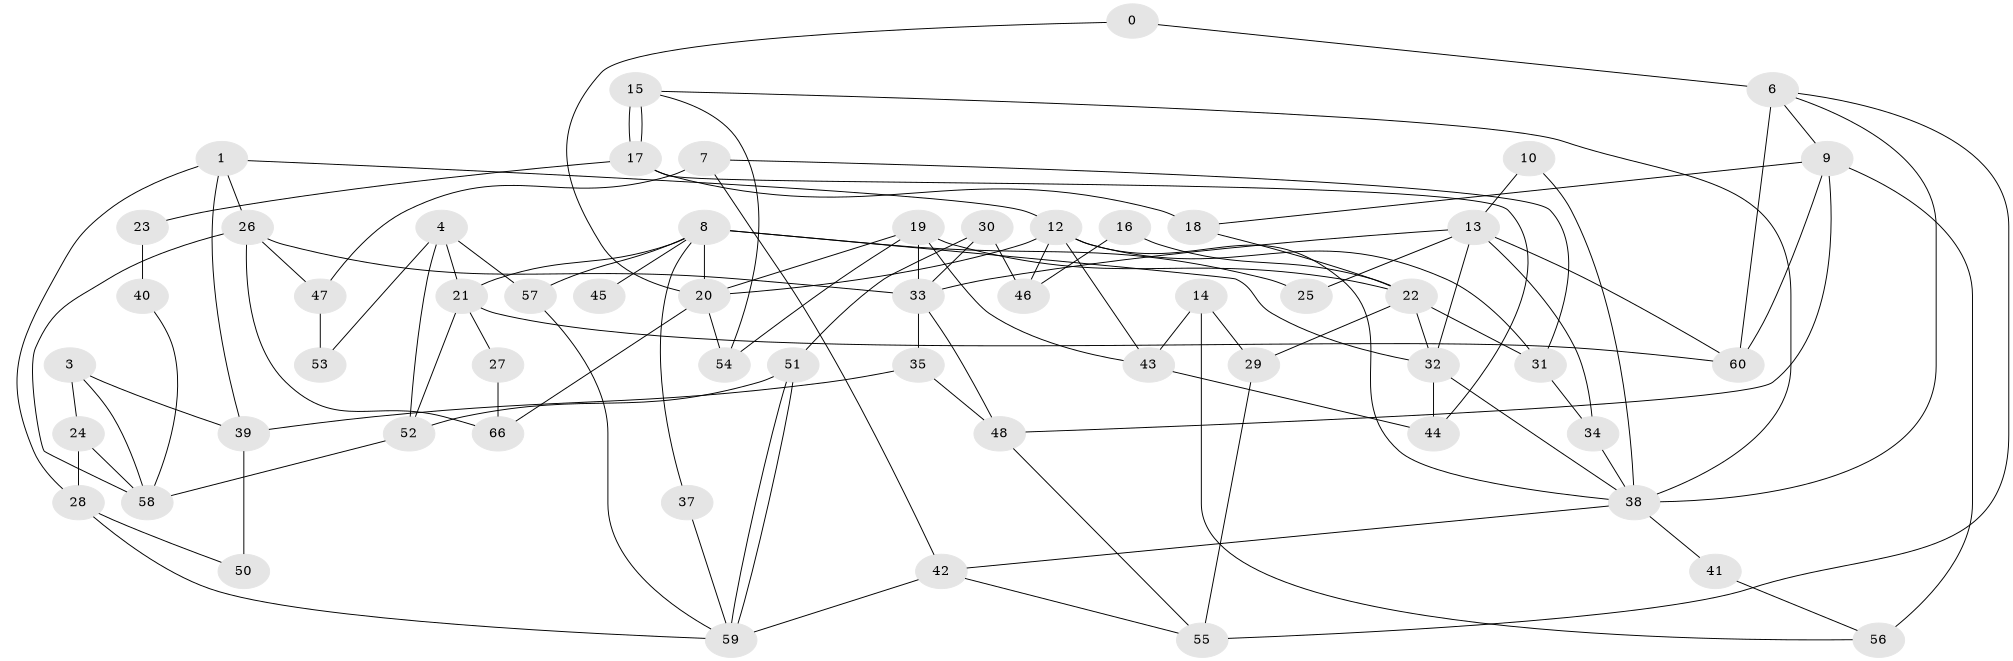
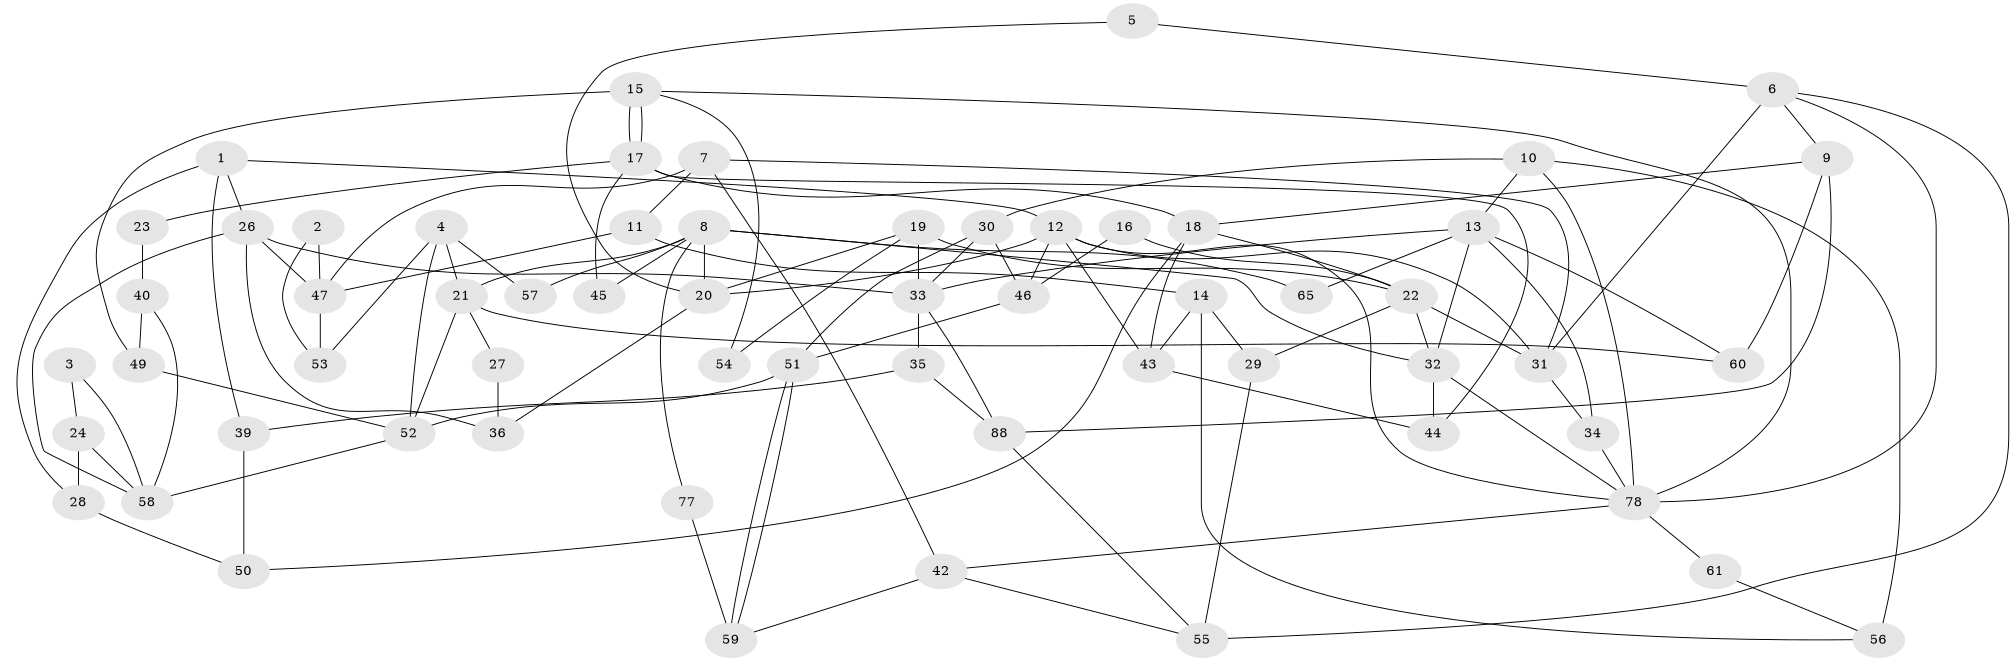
node "0": label "0" -> "5"
edge "10" -- "30": added
edge "17" -- "45": added
node "2": added
node "11": added
edge "6" -- "60": now "6" -- "31"
node "25": label "25" -> "65"
edge "19" -- "43": now "18" -- "43"
edge "20" -- "54": removed
edge "46" -- "51": added
node "49": added
edge "9" -- "56": now "10" -- "56"
edge "3" -- "39": removed
node "66": label "66" -> "36"
node "48": label "48" -> "88"
edge "57" -- "59": removed
node "37": label "37" -> "77"
node "38": label "38" -> "78"
edge "18" -- "50": added
node "41": label "41" -> "61"
edge "28" -- "59": removed
